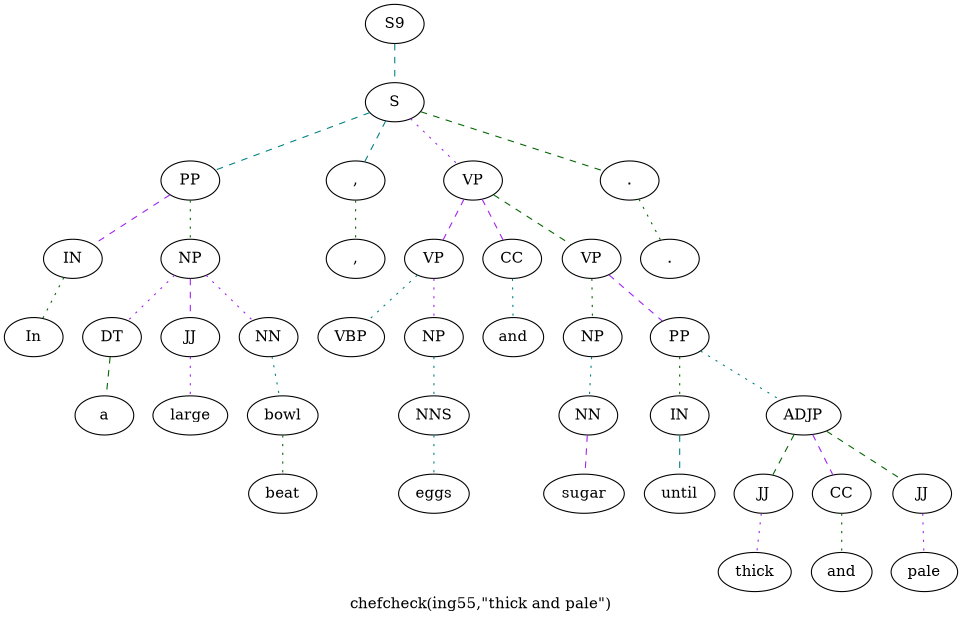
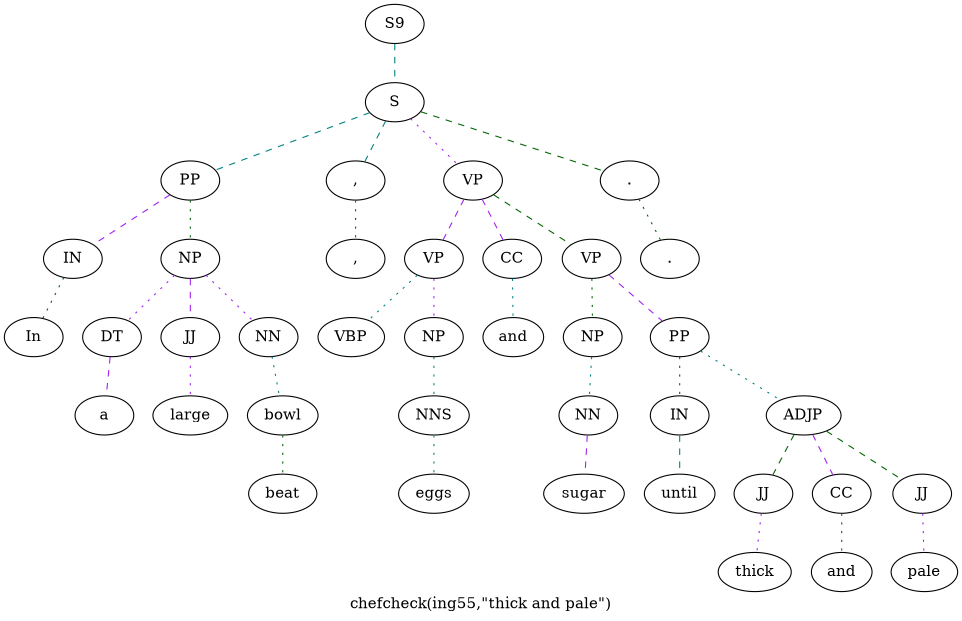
edge "DT" -- "a": color darkgreen -> purple
